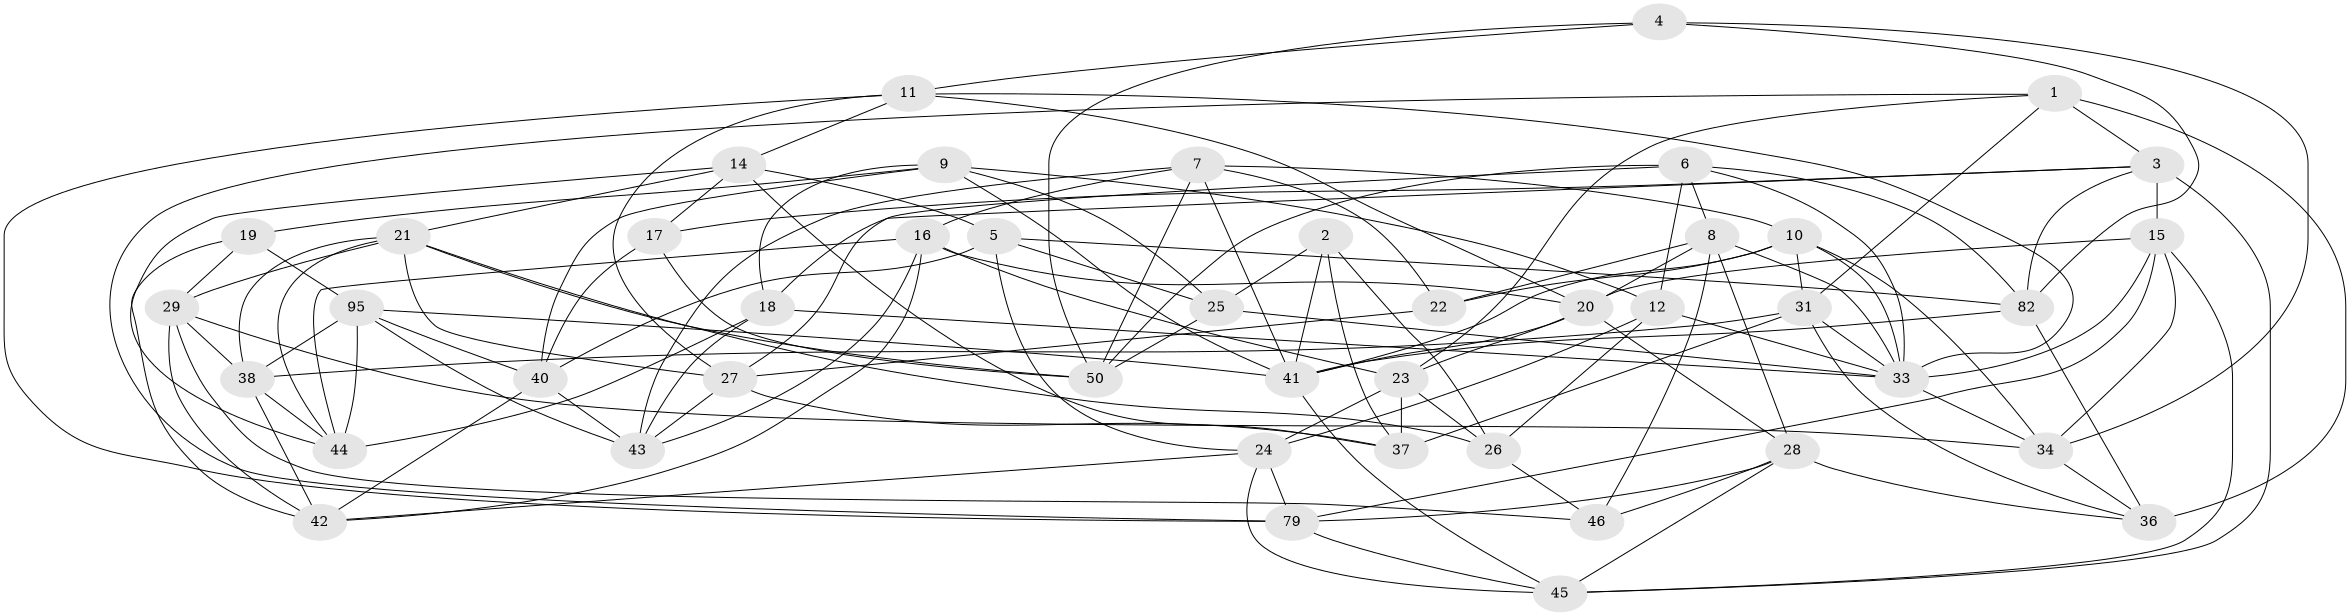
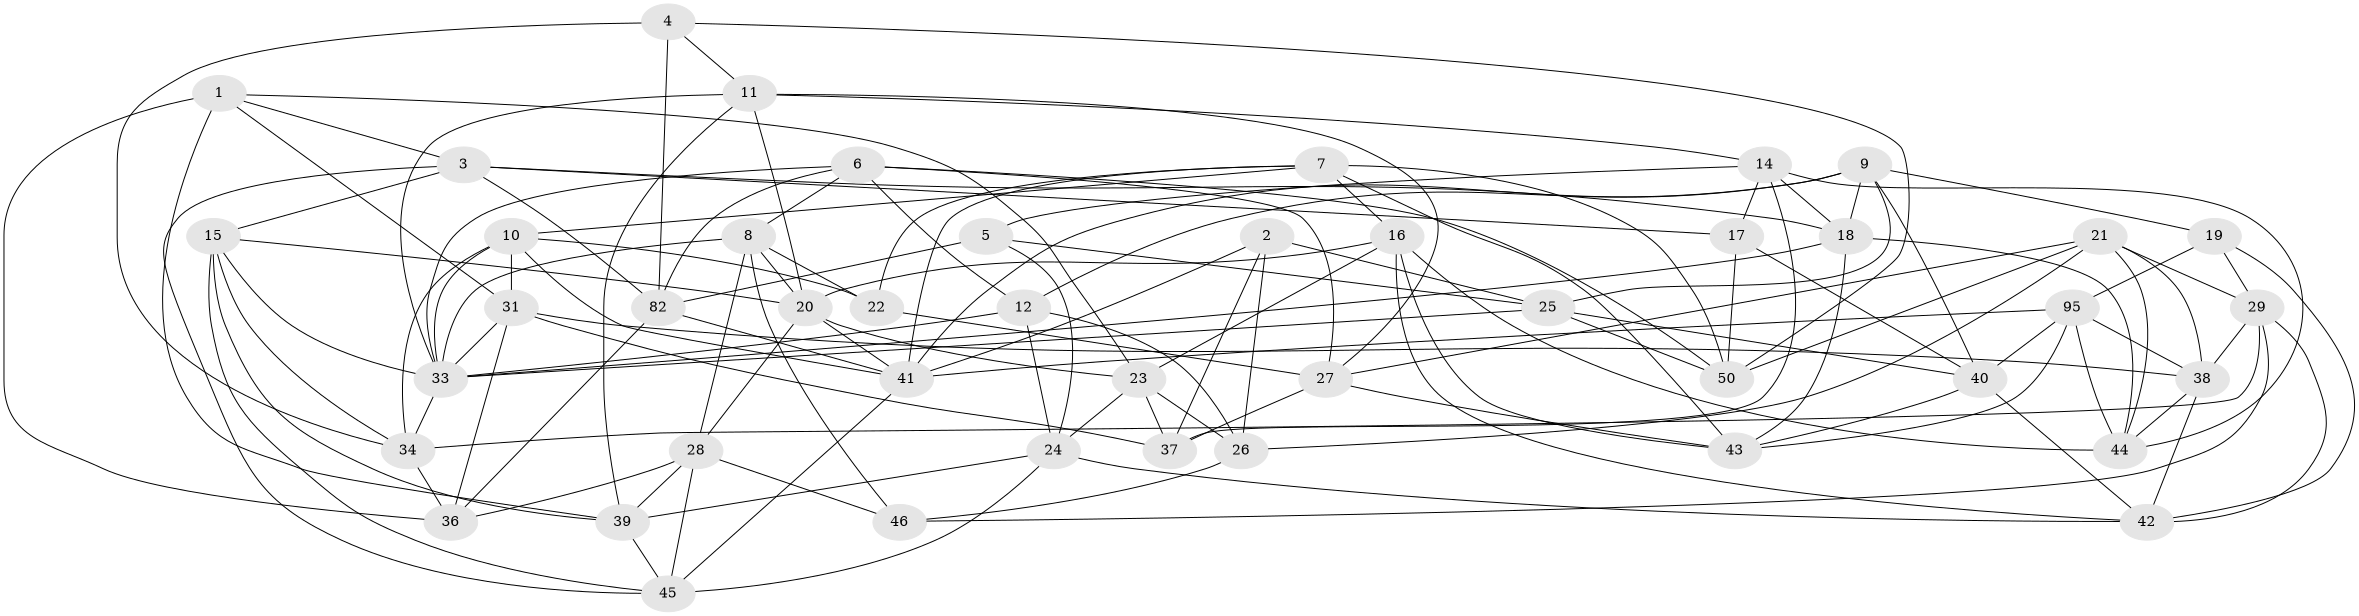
edge "14" -- "21": now "14" -- "18"
edge "5" -- "40": now "25" -- "40"
node "79": label "79" -> "39"
